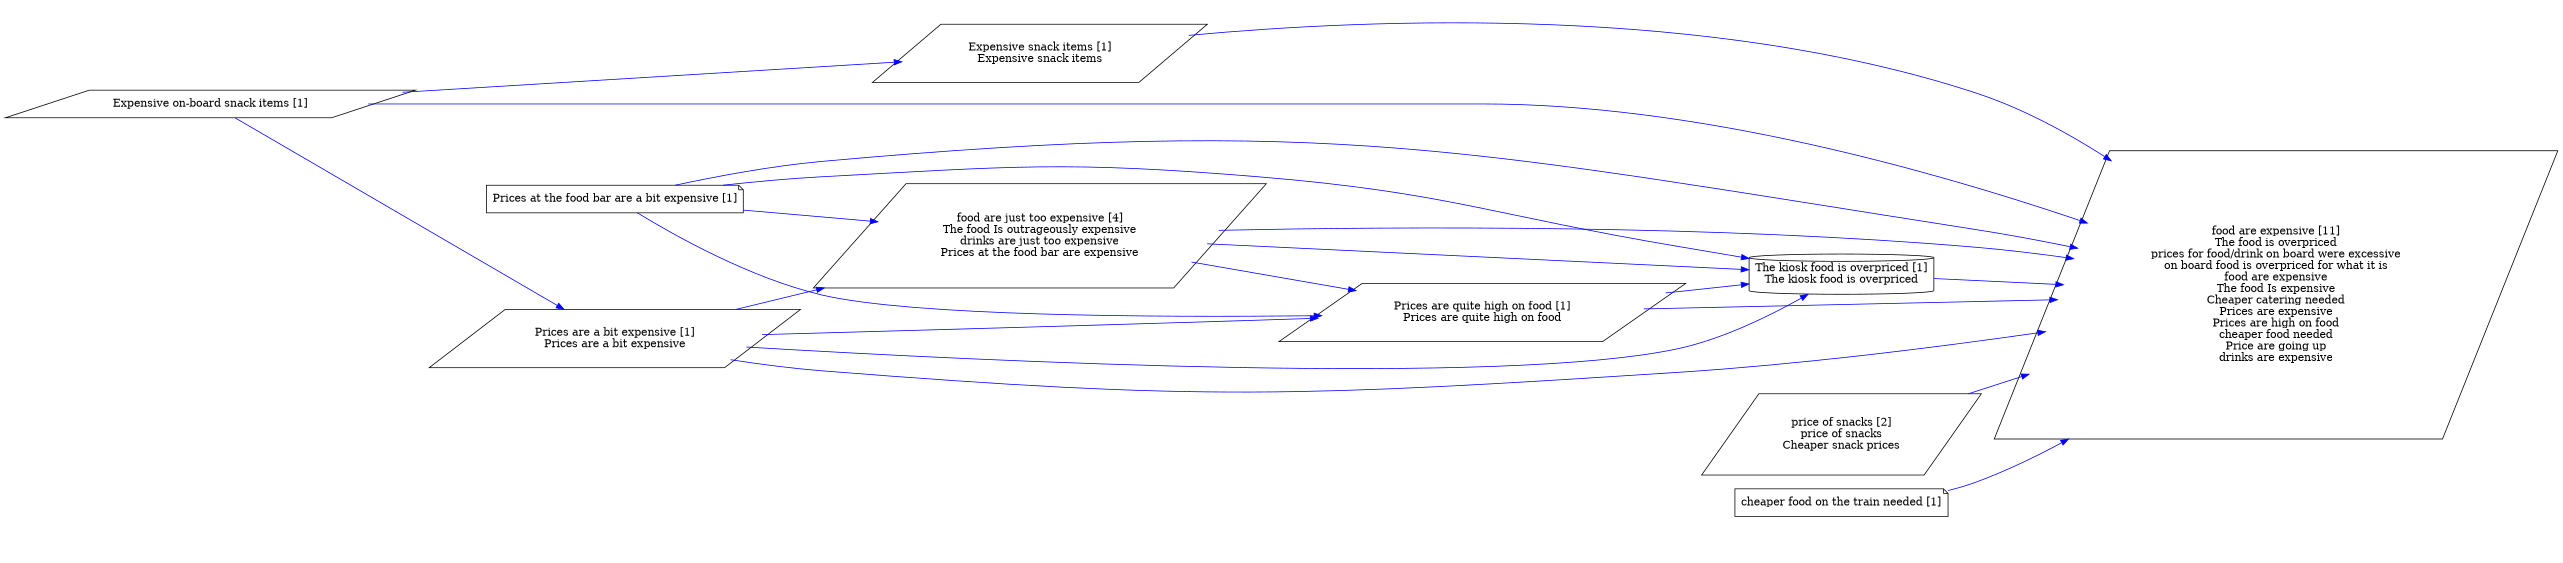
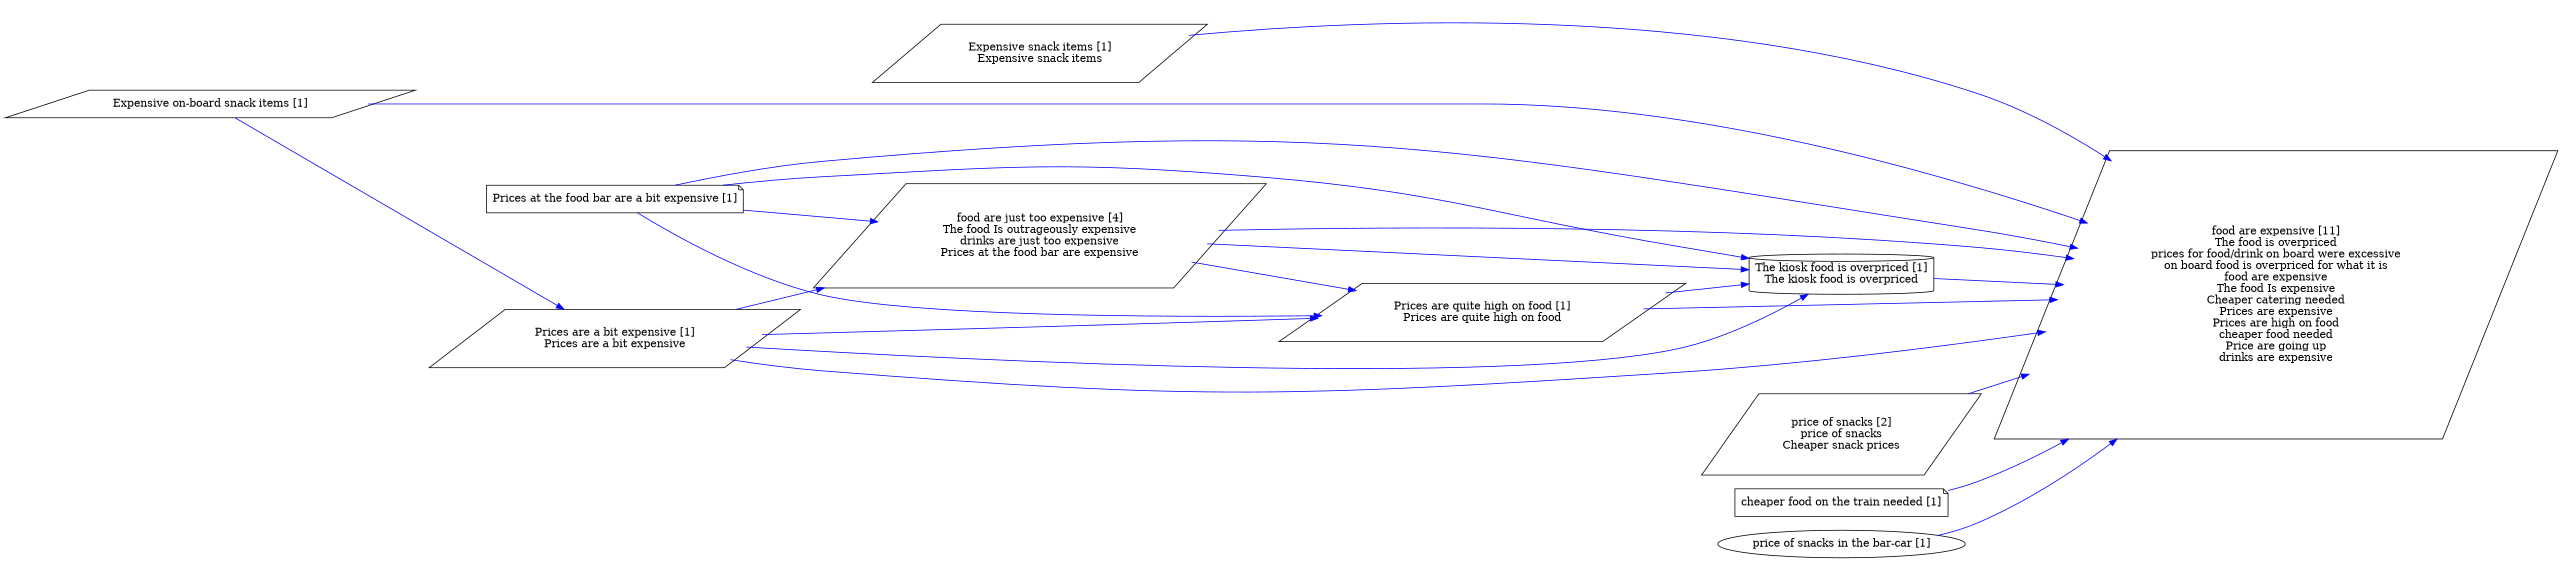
edge "Expensive on-board snack items [1]" -> "Expensive snack items [1] Expensive snack items": removed
node "price of snacks in the bar-car [1]": added
